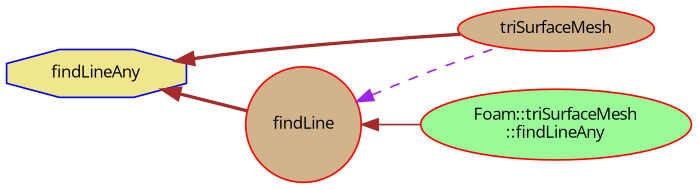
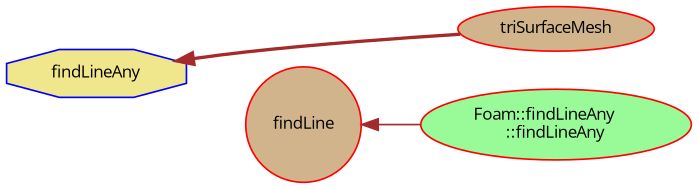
edge "triSurfaceMesh" -> "findLine": removed
edge "findLine" -> "findLineAny": removed
node "Foam::triSurfaceMesh ::findLineAny": label "Foam::triSurfaceMesh ::findLineAny" -> "Foam::findLineAny ::findLineAny"
